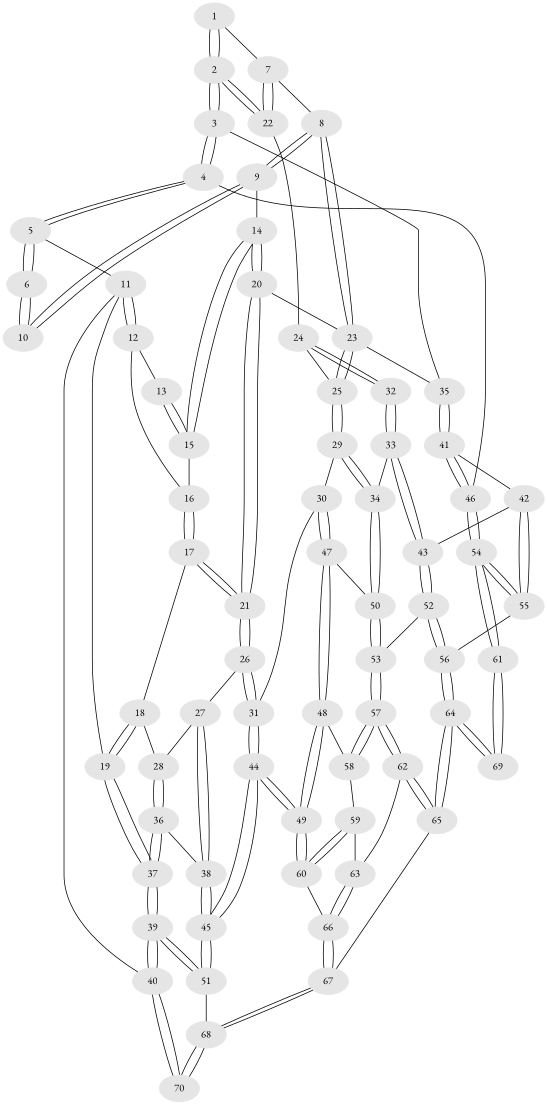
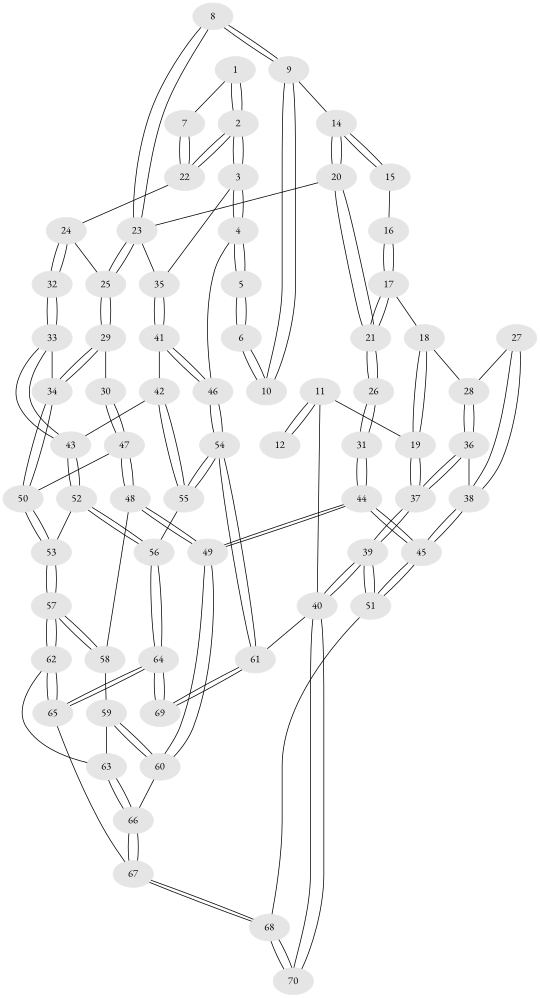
edge "7" -- "8": removed
edge "5" -- "11": removed
node "13": removed
edge "12" -- "16": removed
edge "30" -- "31": removed
edge "40" -- "61": added
edge "26" -- "27": removed
